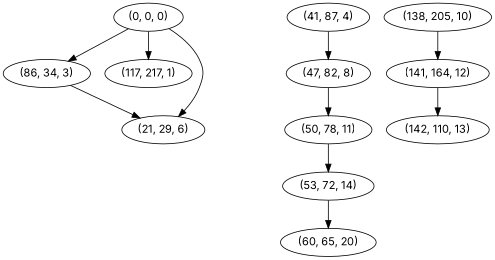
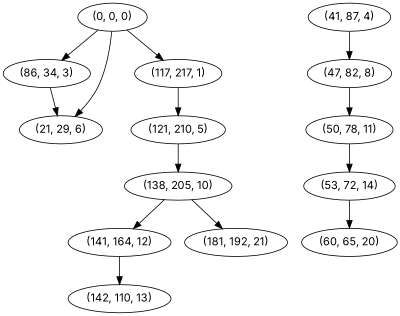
node "(121, 210, 5)": added
node "(181, 192, 21)": added
